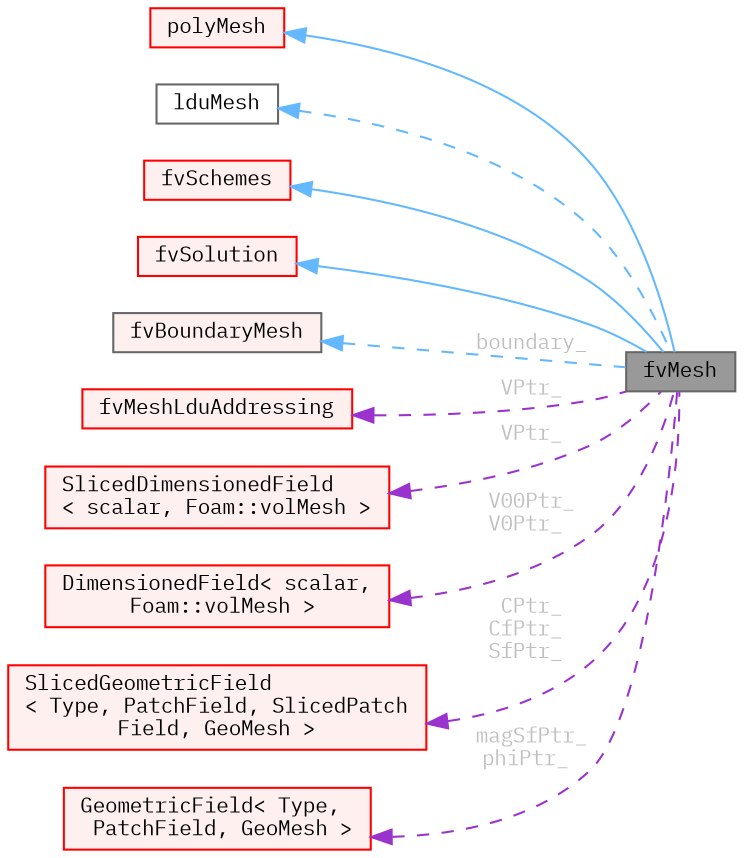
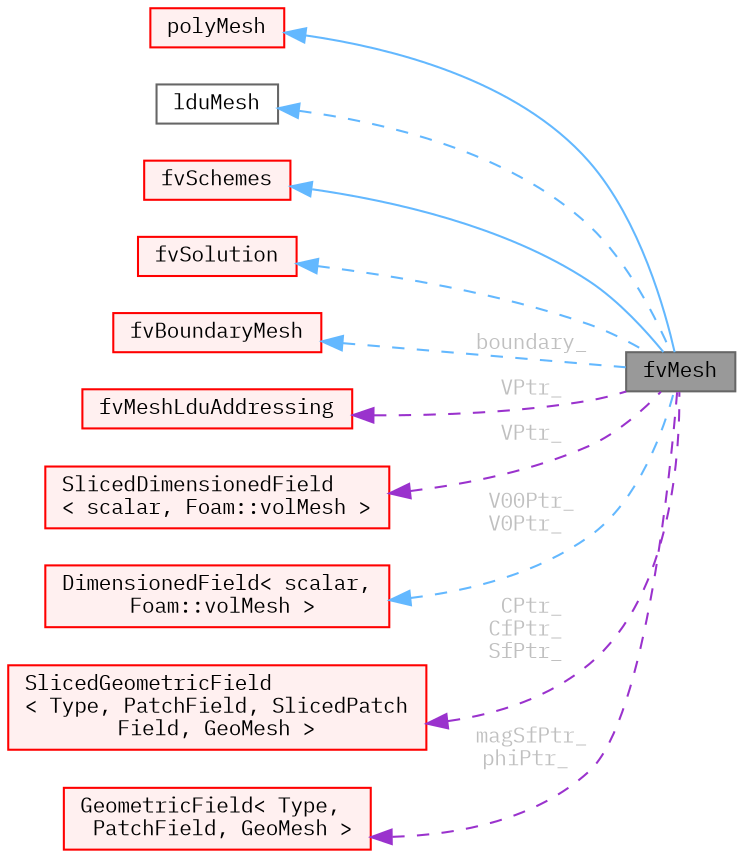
edge "fvMesh" -> "fvSolution": style solid -> dashed
node "fvBoundaryMesh": color gray40 -> red
edge "fvMesh" -> "DimensionedField< scalar, Foam::volMesh >": color darkorchid3 -> steelblue1
